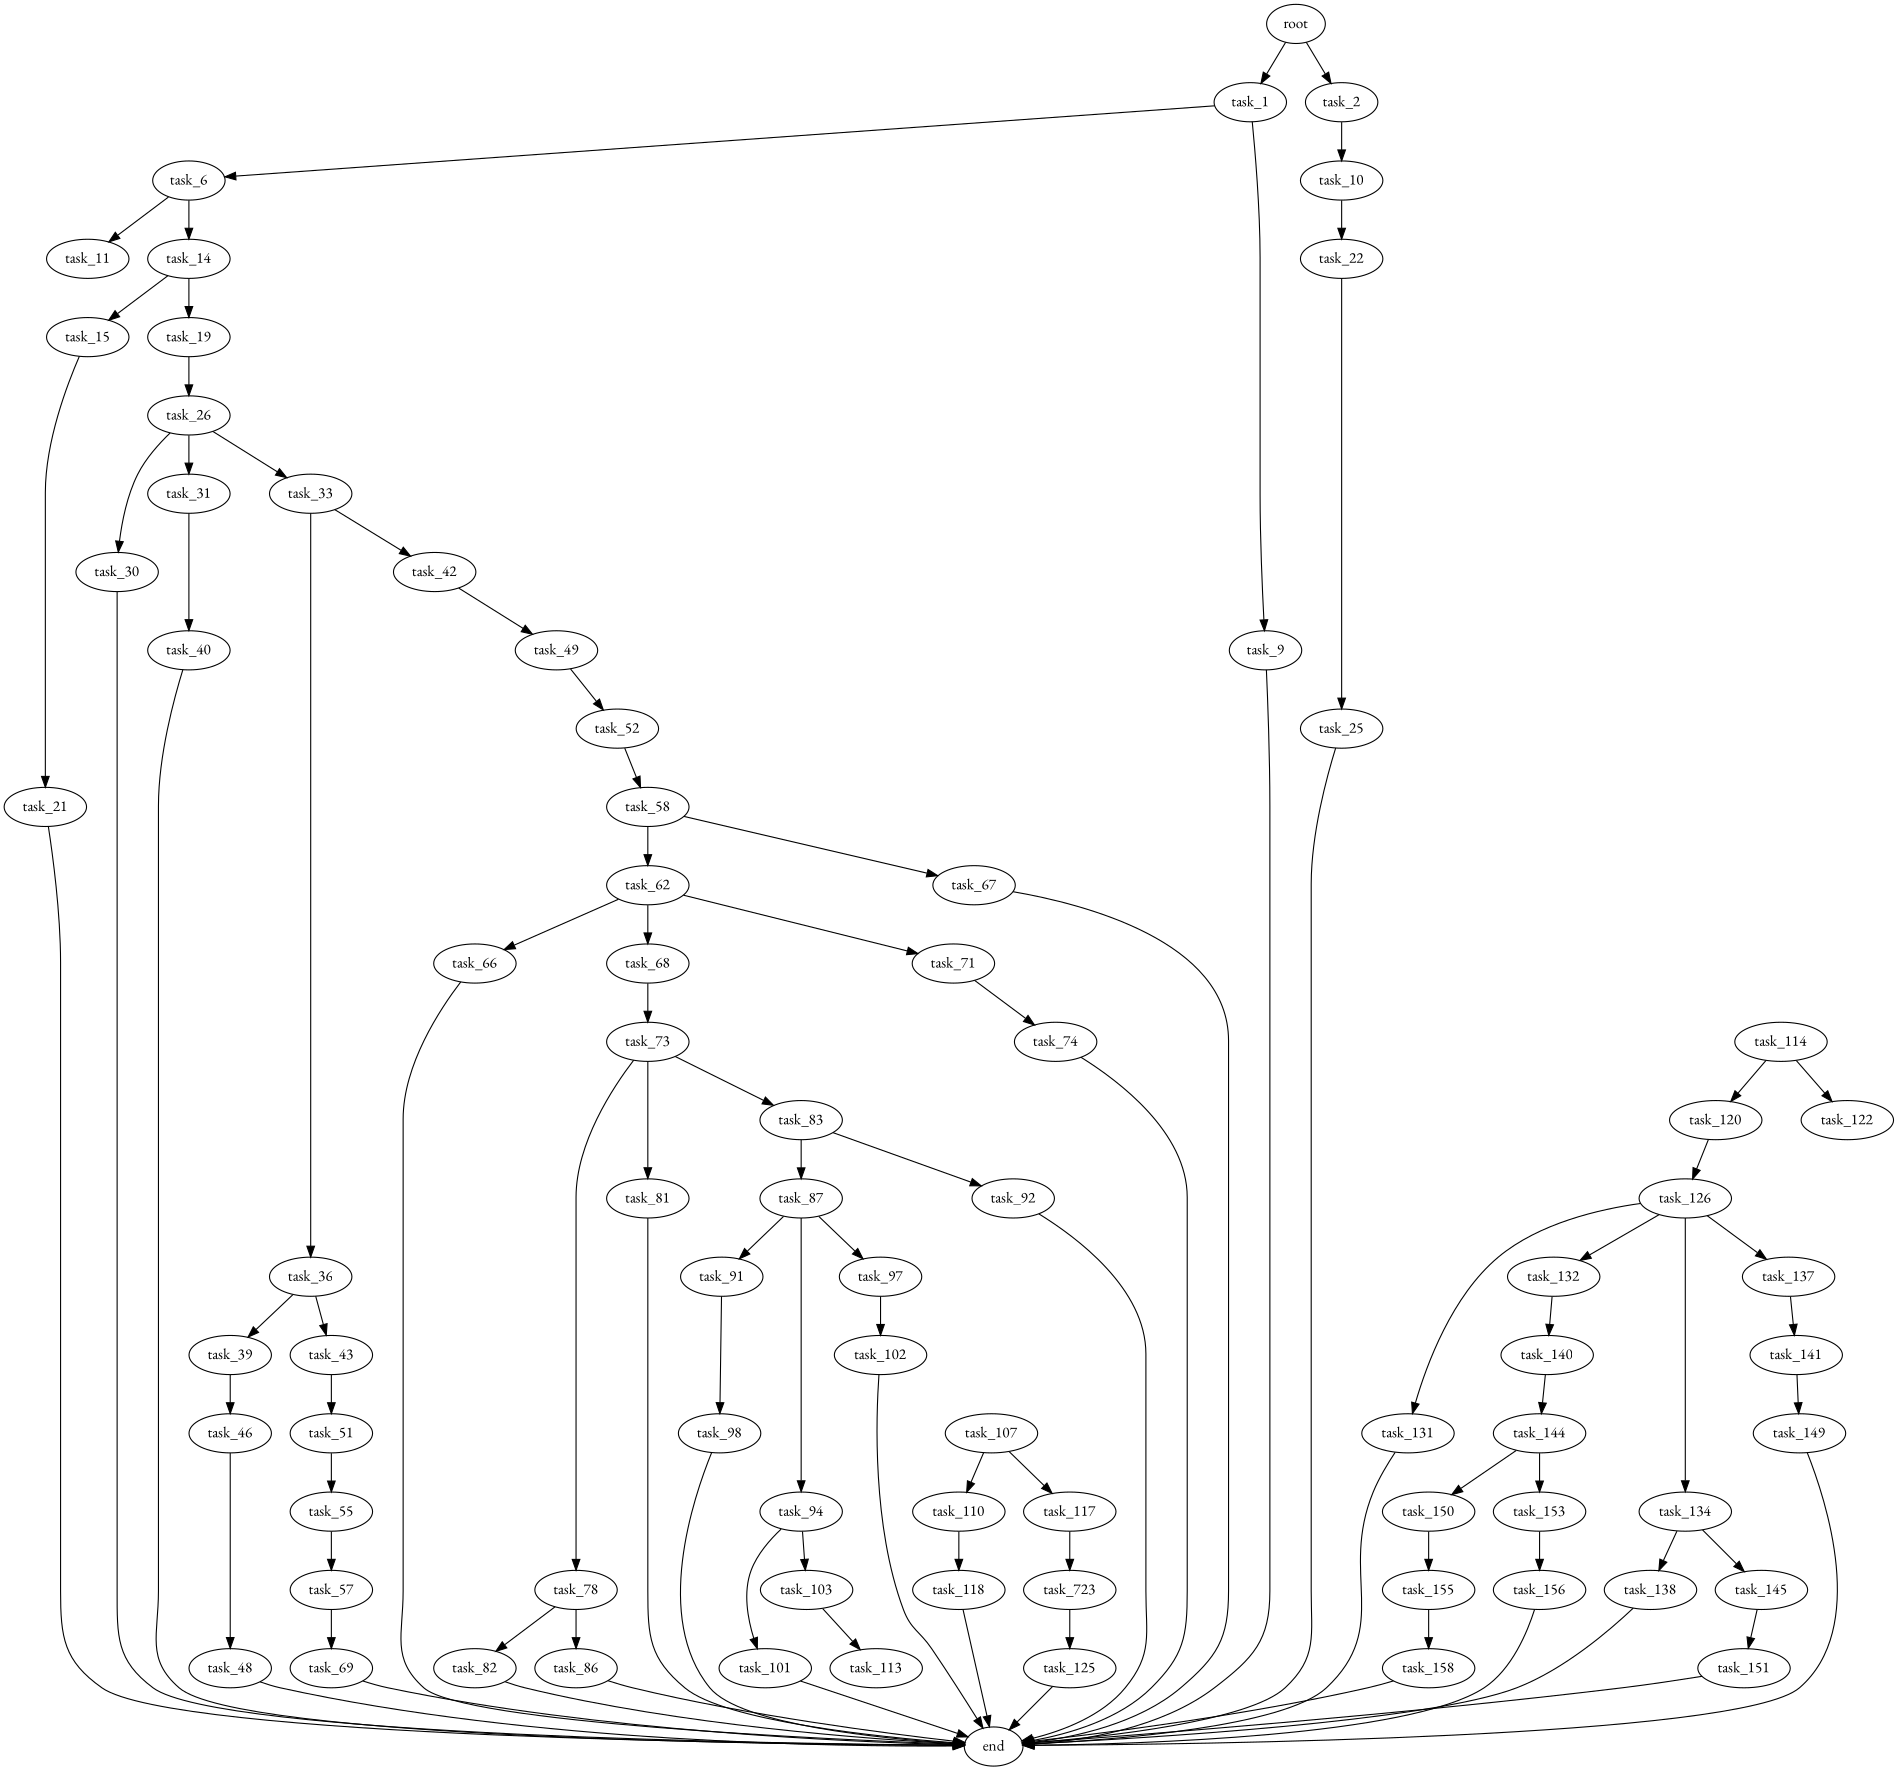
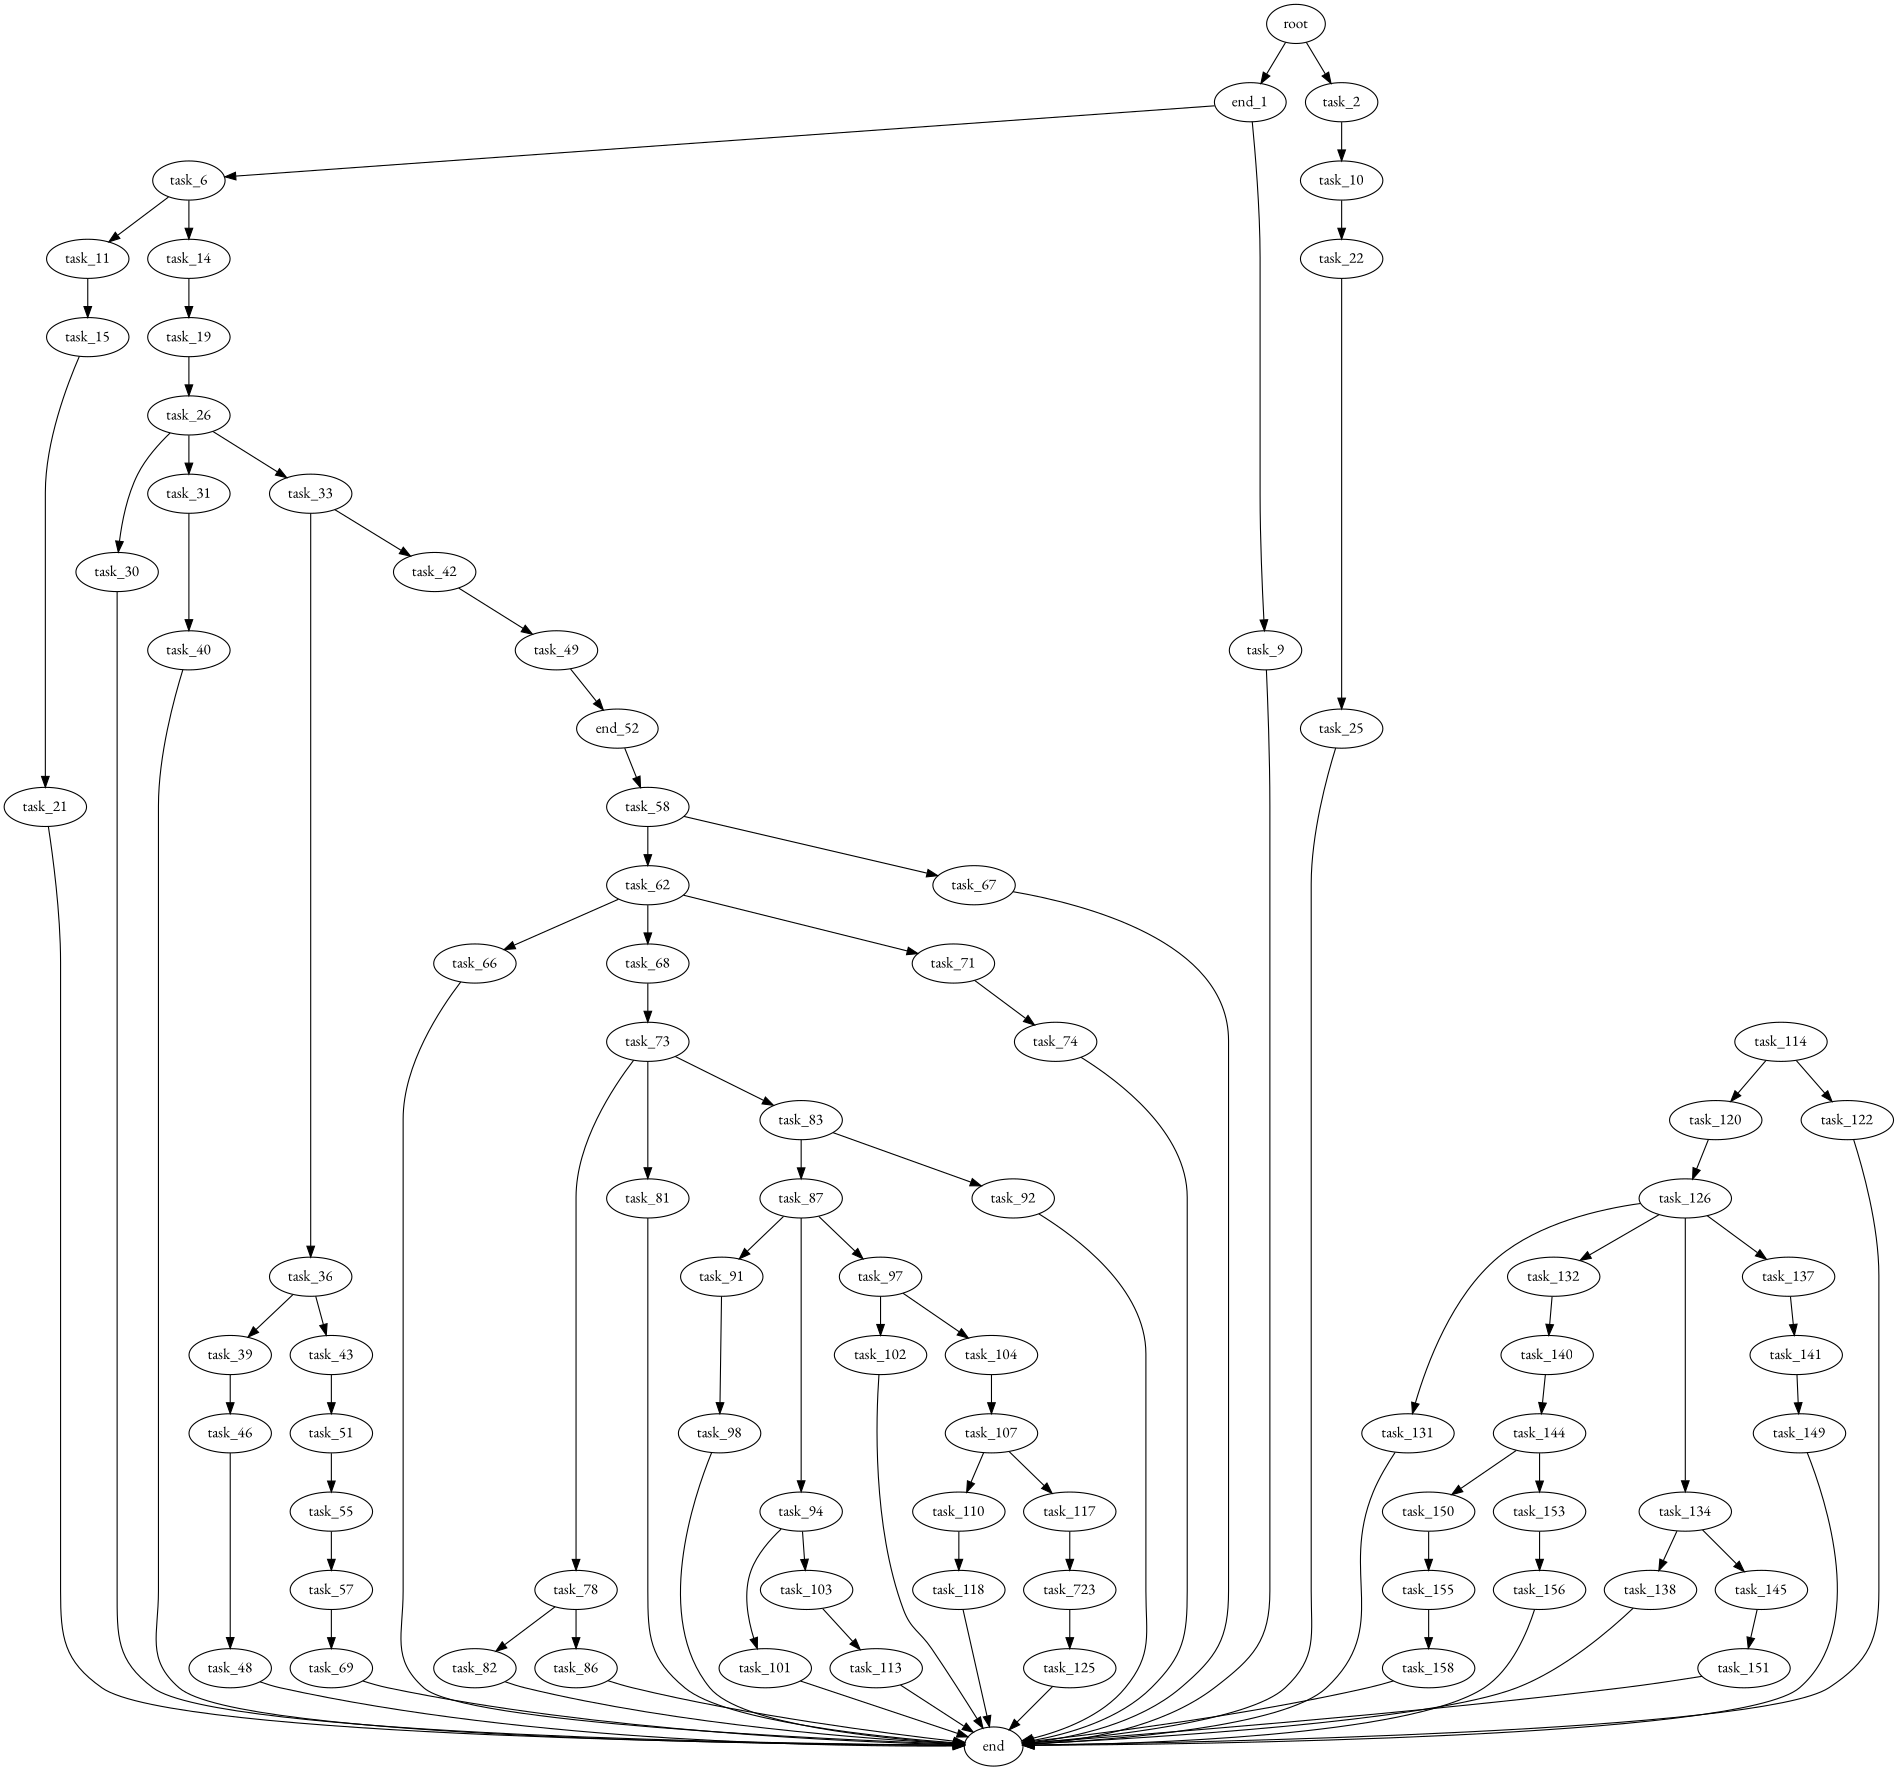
node "task_1": label "task_1" -> "end_1"
edge "task_14" -> "task_15": now "task_11" -> "task_15"
node "task_52": label "task_52" -> "end_52"
node "task_104": added
edge "task_122" -> "end": added
edge "task_113" -> "end": added
